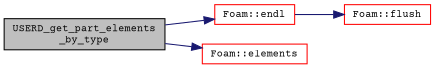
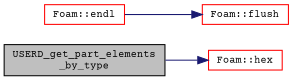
edge "USERD_get_part_elements _by_type" -> "Foam::endl": removed
node "Foam::elements": label "Foam::elements" -> "Foam::hex"
